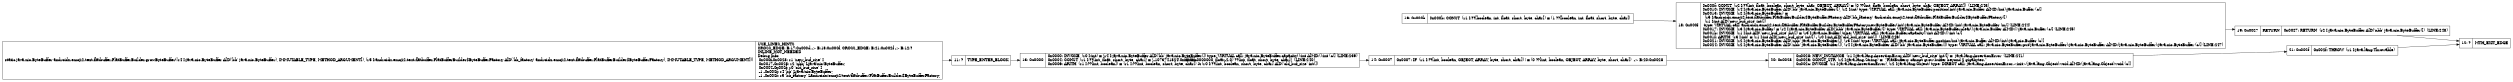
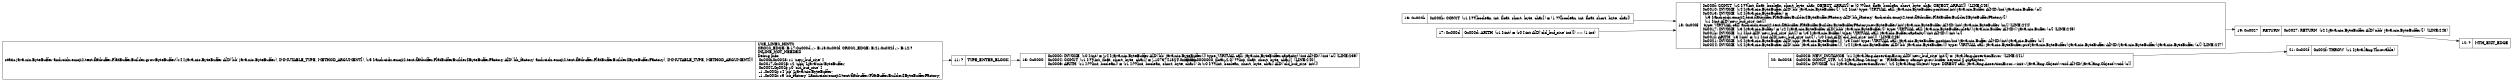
node "17: 0x000d": added
edge "21: 0x002f" -> "12: ?": removed
node "14: 0x0007": removed
